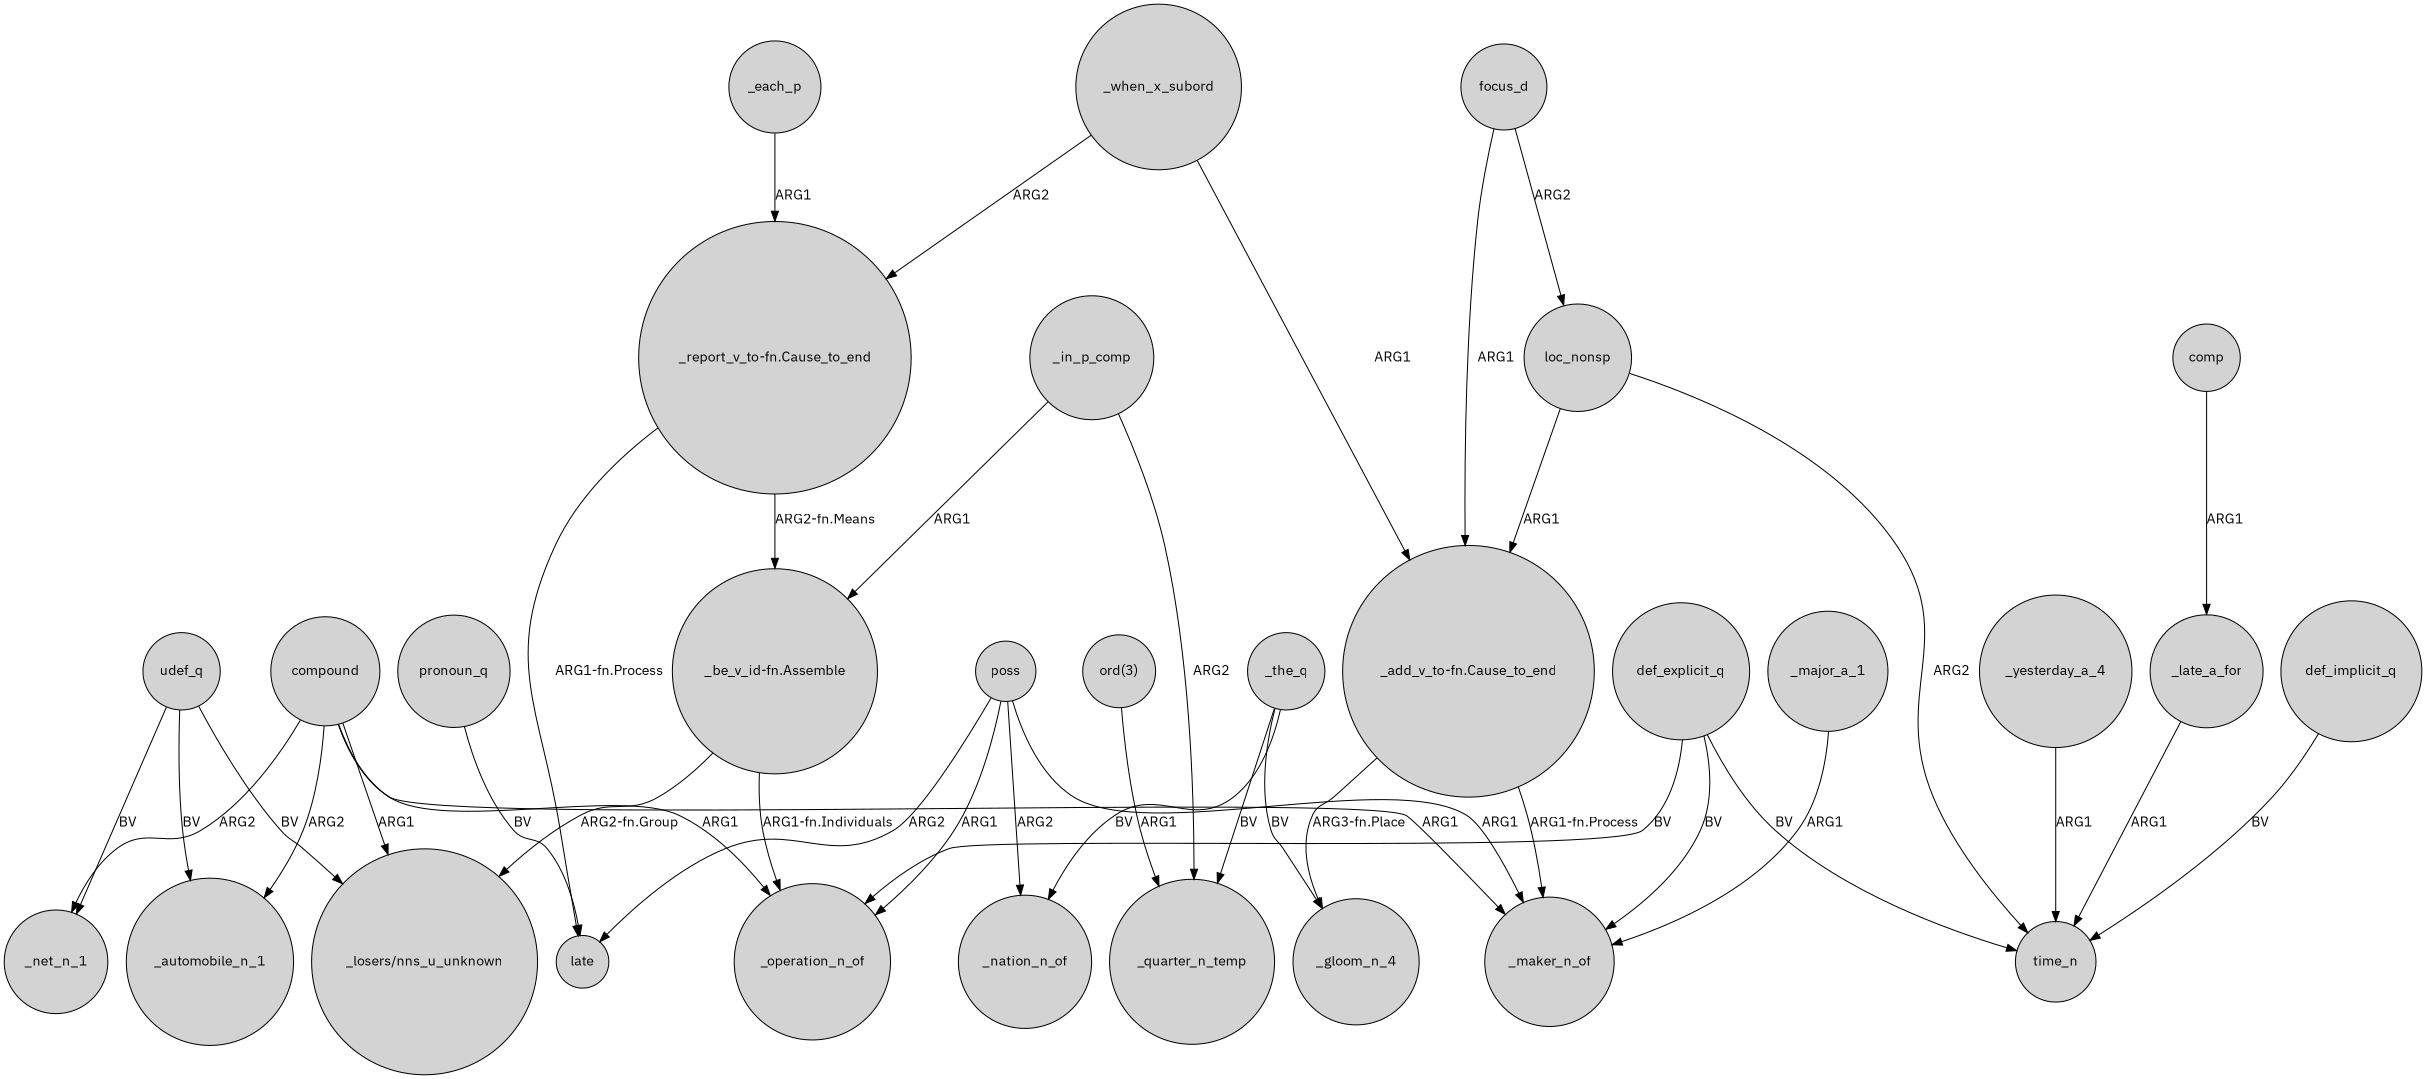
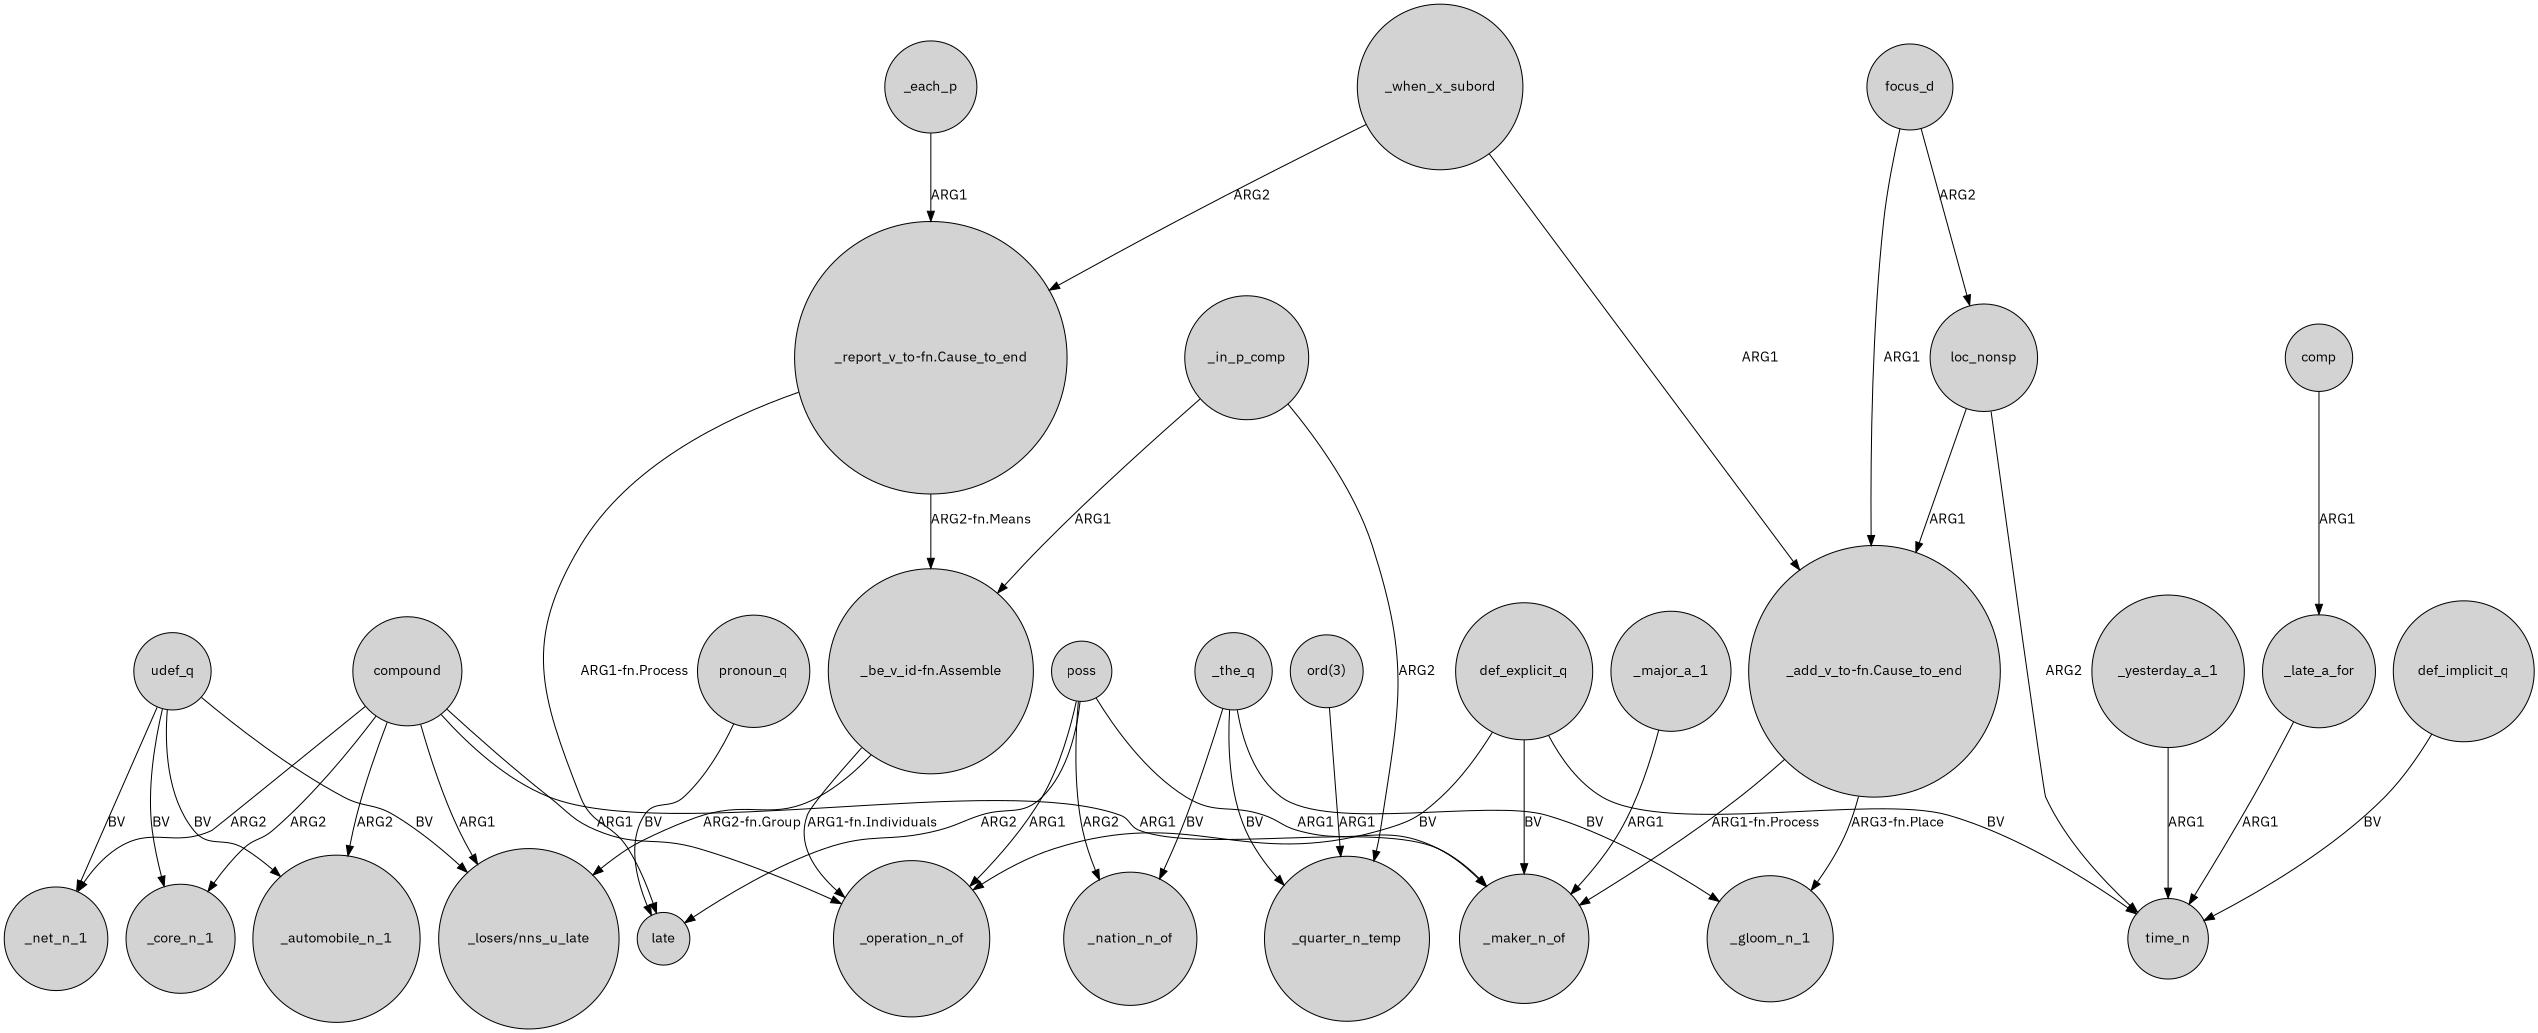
node "_yesterday_a_4": label "_yesterday_a_4" -> "_yesterday_a_1"
node "_core_n_1": added
node "_losers/nns_u_unknown": label "_losers/nns_u_unknown" -> "_losers/nns_u_late"
node "_gloom_n_4": label "_gloom_n_4" -> "_gloom_n_1"
